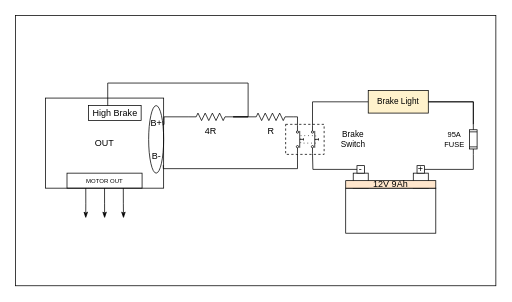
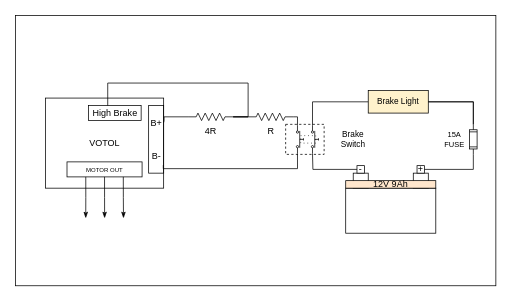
node "B+ B-": shape ellipse -> rectangle
node "95A FUSE": label "95A FUSE" -> "15A FUSE"
node "OUT": label "OUT" -> "VOTOL"
node "MOTOR OUT": moved (104, 180) -> (104, 169)
